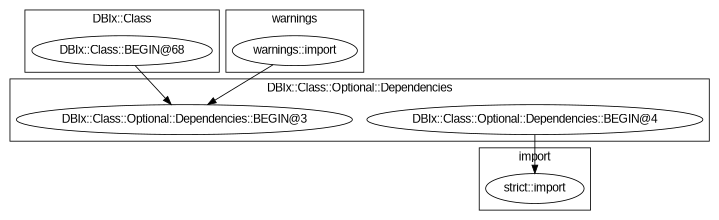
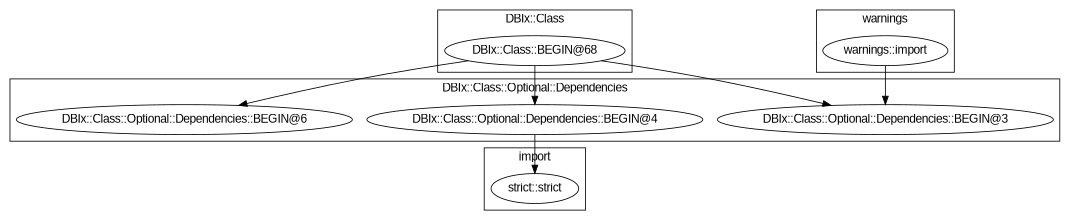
edge "DBIx::Class::BEGIN@68" -> "DBIx::Class::Optional::Dependencies::BEGIN@4": added
node "DBIx::Class::Optional::Dependencies::BEGIN@6": added
node "strict::import": label "strict::import" -> "strict::strict"
